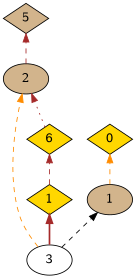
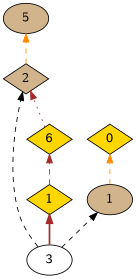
node "5": shape diamond -> ellipse
edge "2" -> "5": color brown -> darkorange
node "2": shape ellipse -> diamond
edge "3" -> "2": color darkorange -> black
